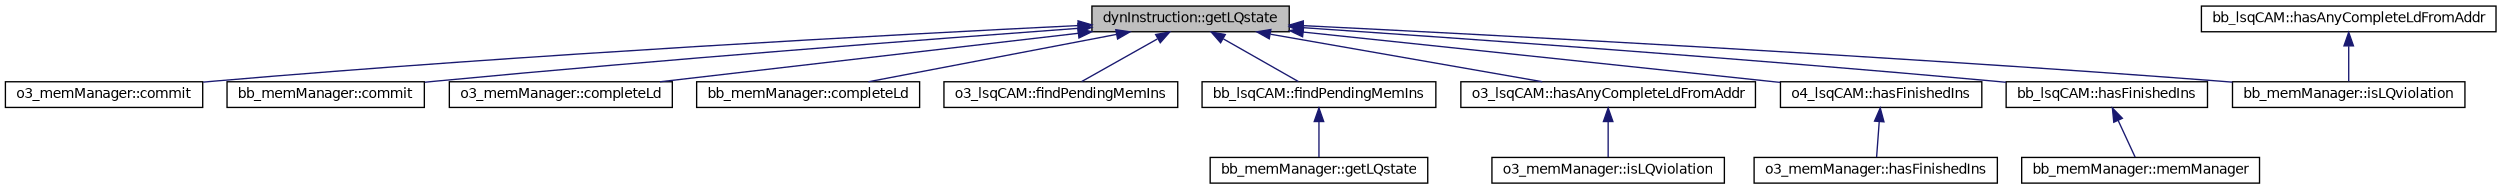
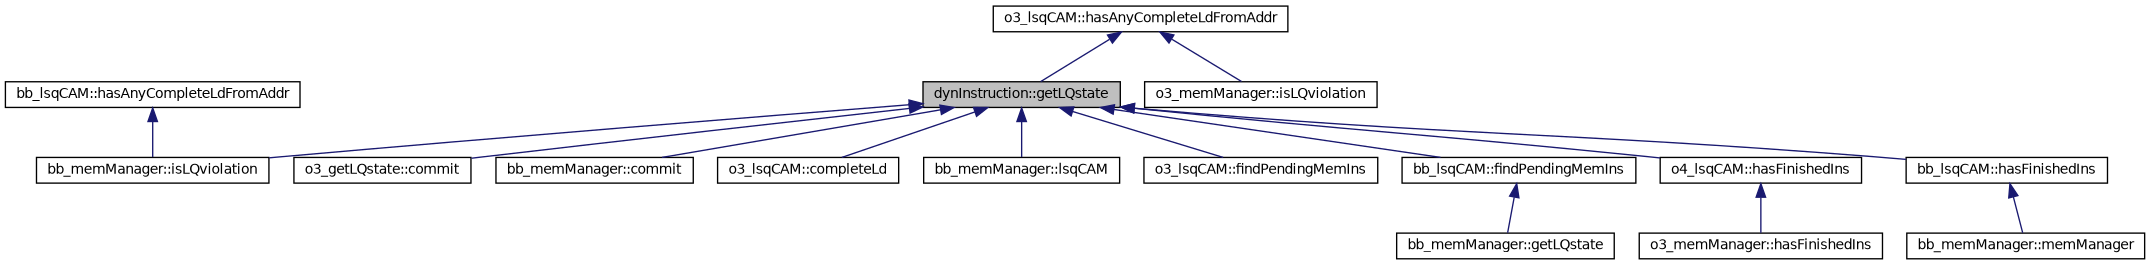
edge "o3_lsqCAM::hasAnyCompleteLdFromAddr" -> "dynInstruction::getLQstate": reversed
node "o3_memManager::commit": label "o3_memManager::commit" -> "o3_getLQstate::commit"
node "o3_memManager::completeLd": label "o3_memManager::completeLd" -> "o3_lsqCAM::completeLd"
node "bb_memManager::completeLd": label "bb_memManager::completeLd" -> "bb_memManager::lsqCAM"
